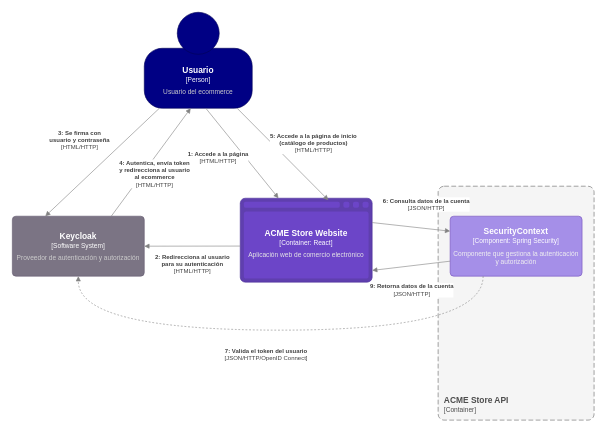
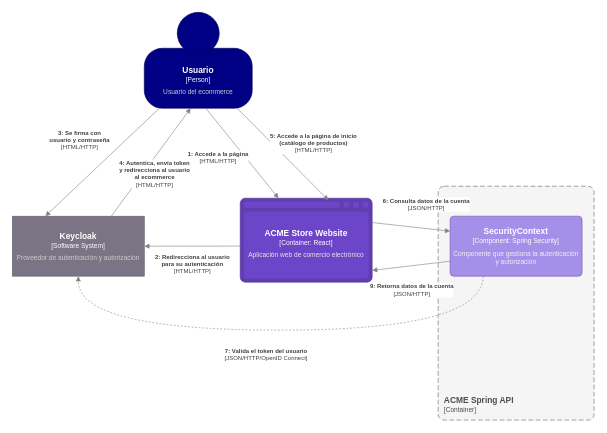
node "Keycloak [Software System] Proveedor de autenticación y autorización": shape rounded rectangle -> rectangle
node "ACME Store API [Container]": label "ACME Store API [Container]" -> "ACME Spring API [Container]"
